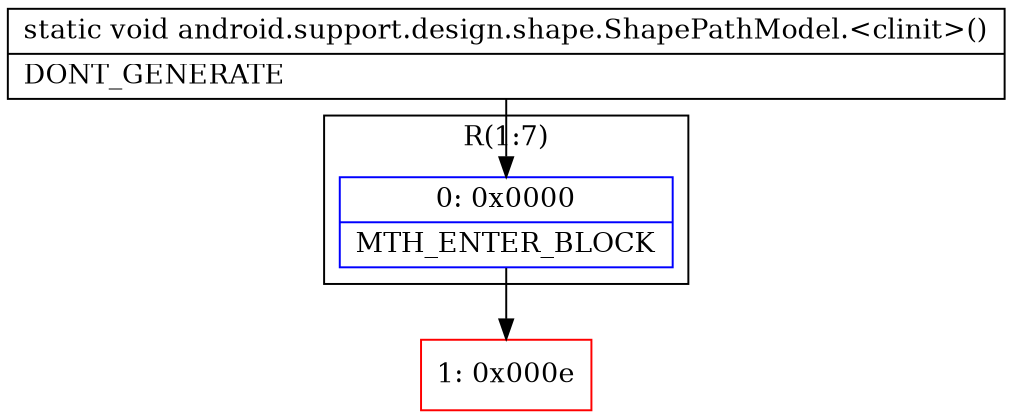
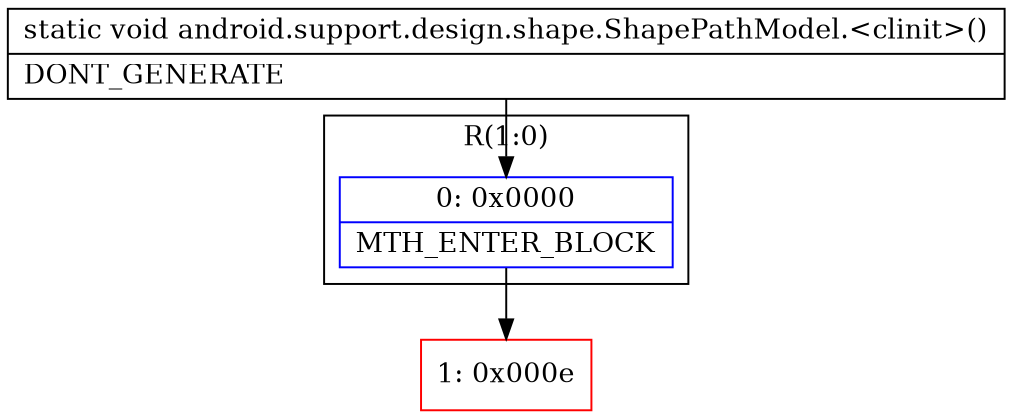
cluster "R(1:7)": label "R(1:7)" -> "R(1:0)"
